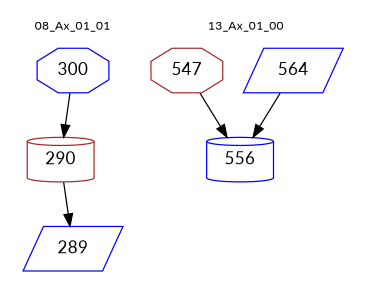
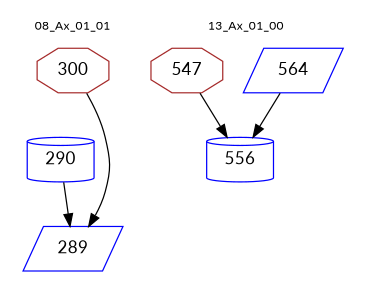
node "300": color blue -> brown
edge "300" -> "290": now "300" -> "289"
node "290": color brown -> blue
